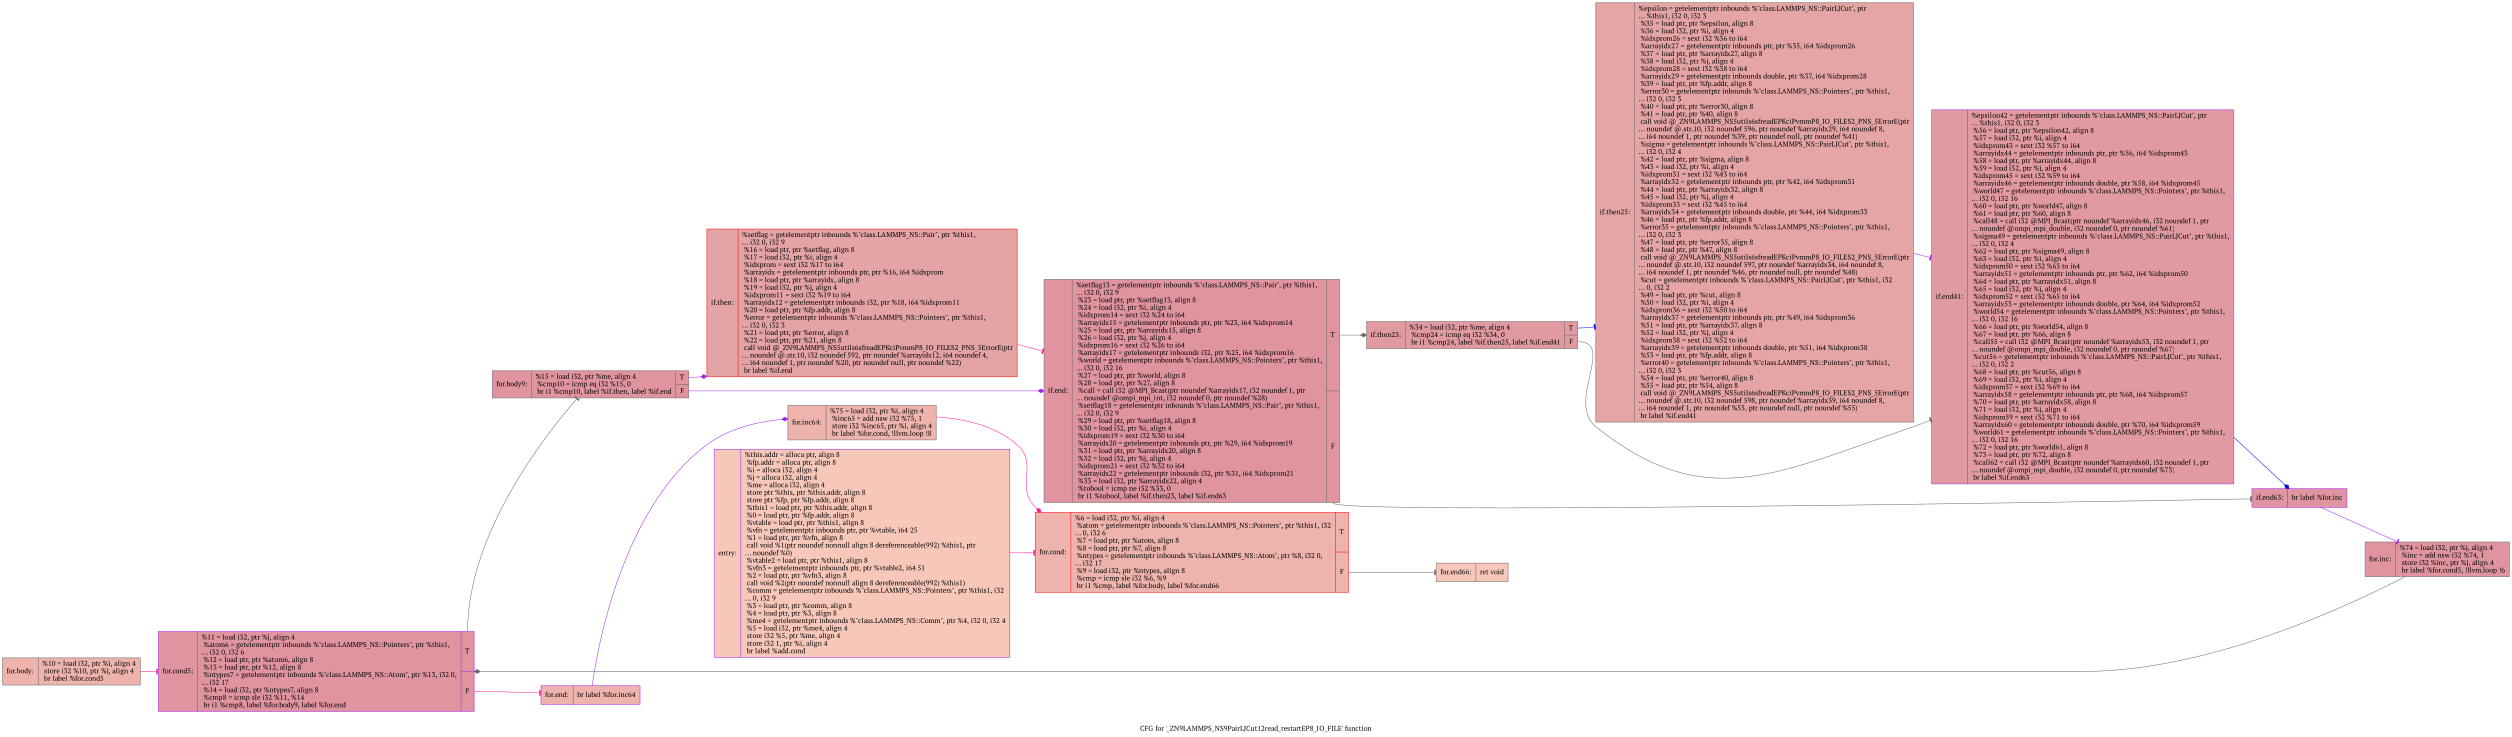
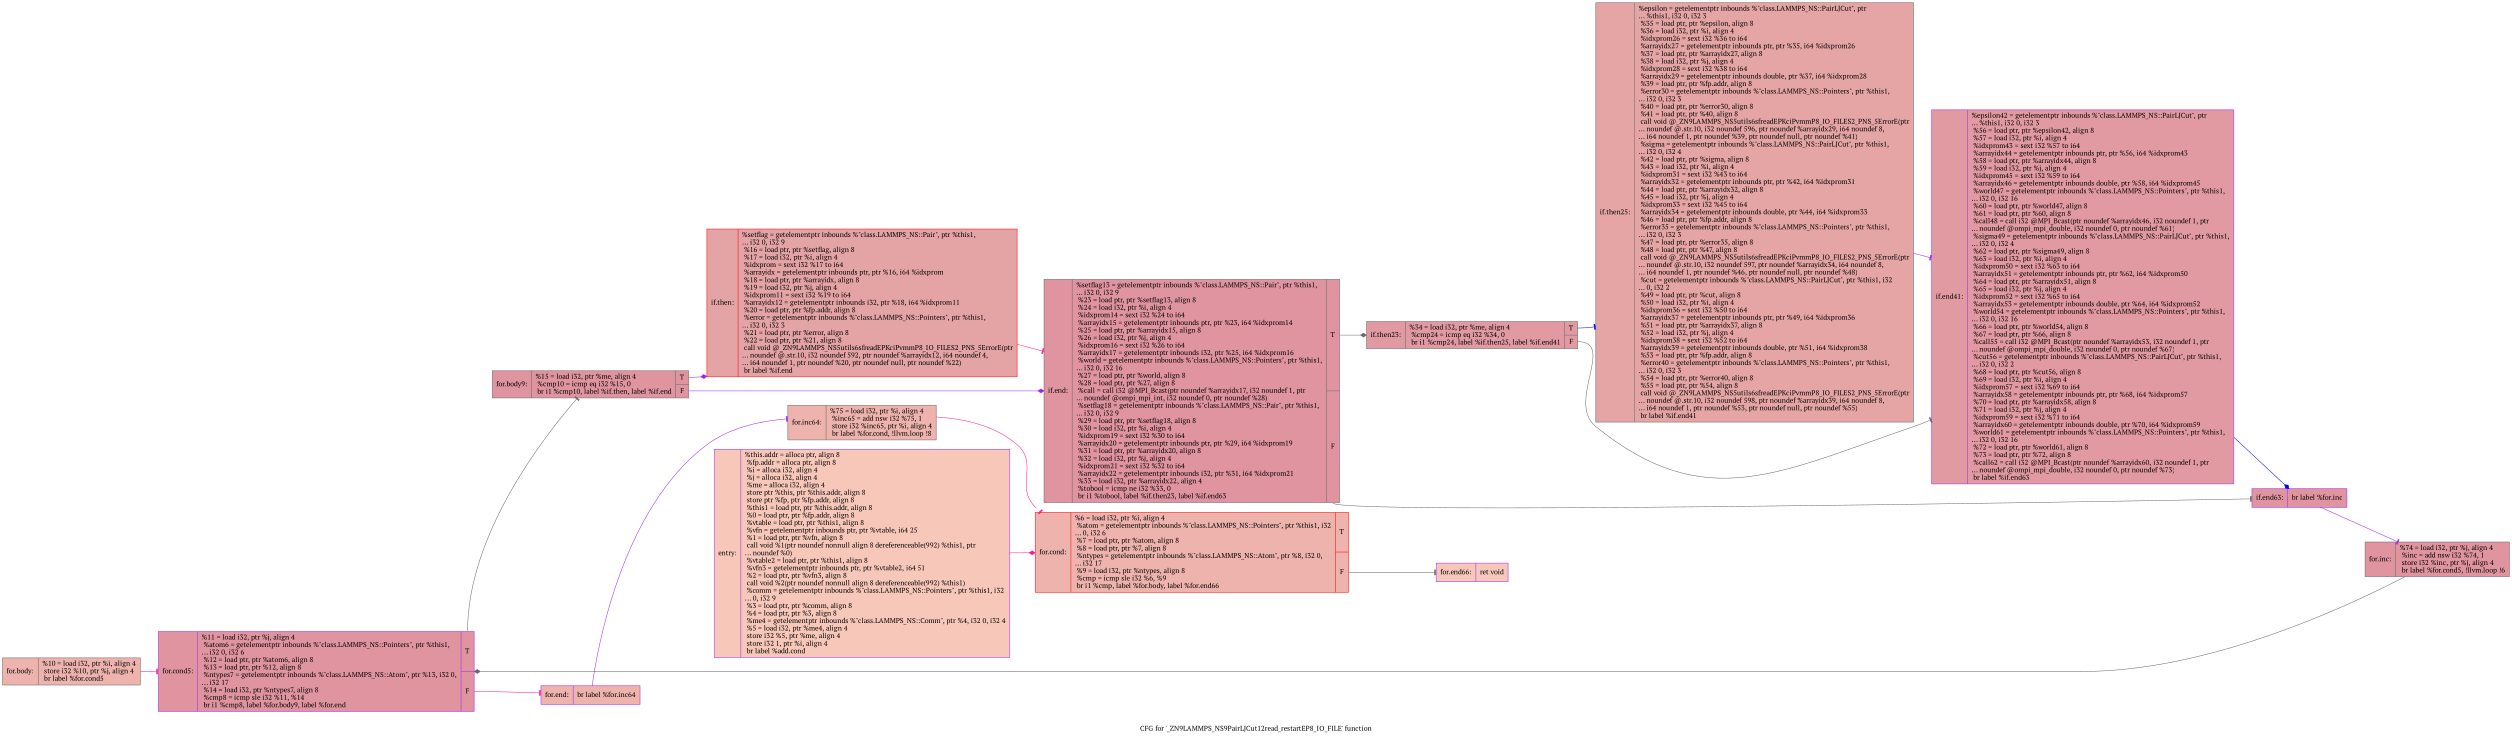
edge "for.inc64:" -> "for.cond:": arrowhead diamond -> tee
edge "for.end:" -> "for.inc64:": arrowhead diamond -> tee
edge "entry:" -> "for.cond:": arrowhead tee -> diamond
node "for.end66:": color gray40 -> purple
